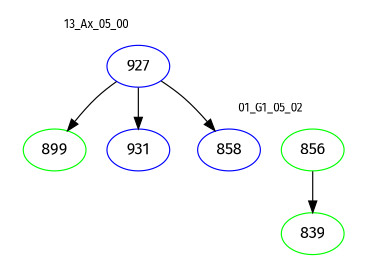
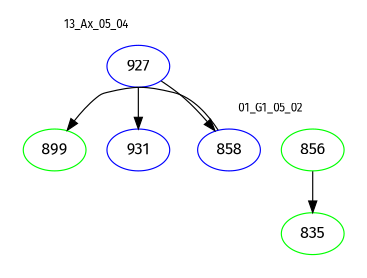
cluster "13_Ax_05_00": label "13_Ax_05_00" -> "13_Ax_05_04"
edge "927" -> "899": now "858" -> "899"
node "839": label "839" -> "835"
